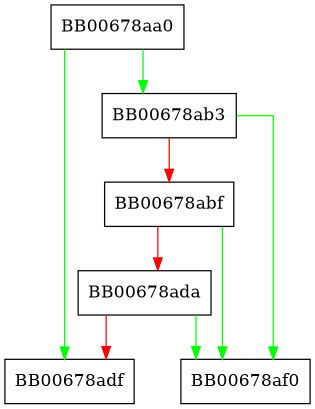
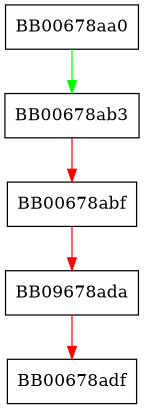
edge "BB00678aa0" -> "BB00678adf": removed
node "BB00678ada": label "BB00678ada" -> "BB09678ada"
node "BB00678af0": removed
